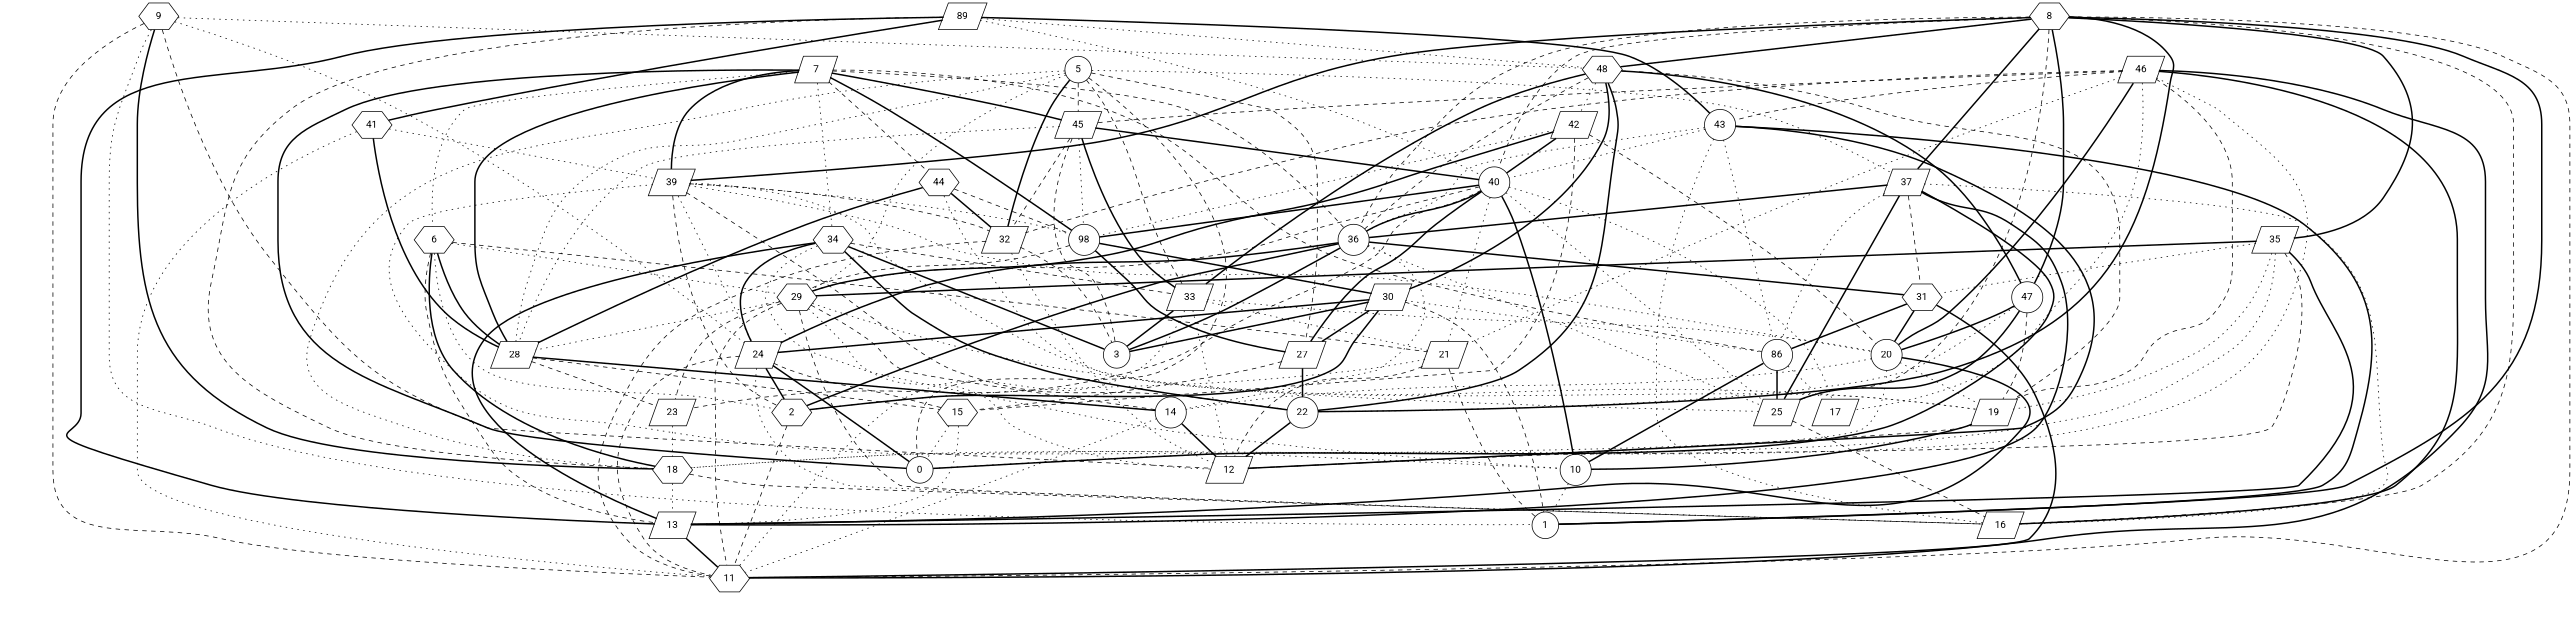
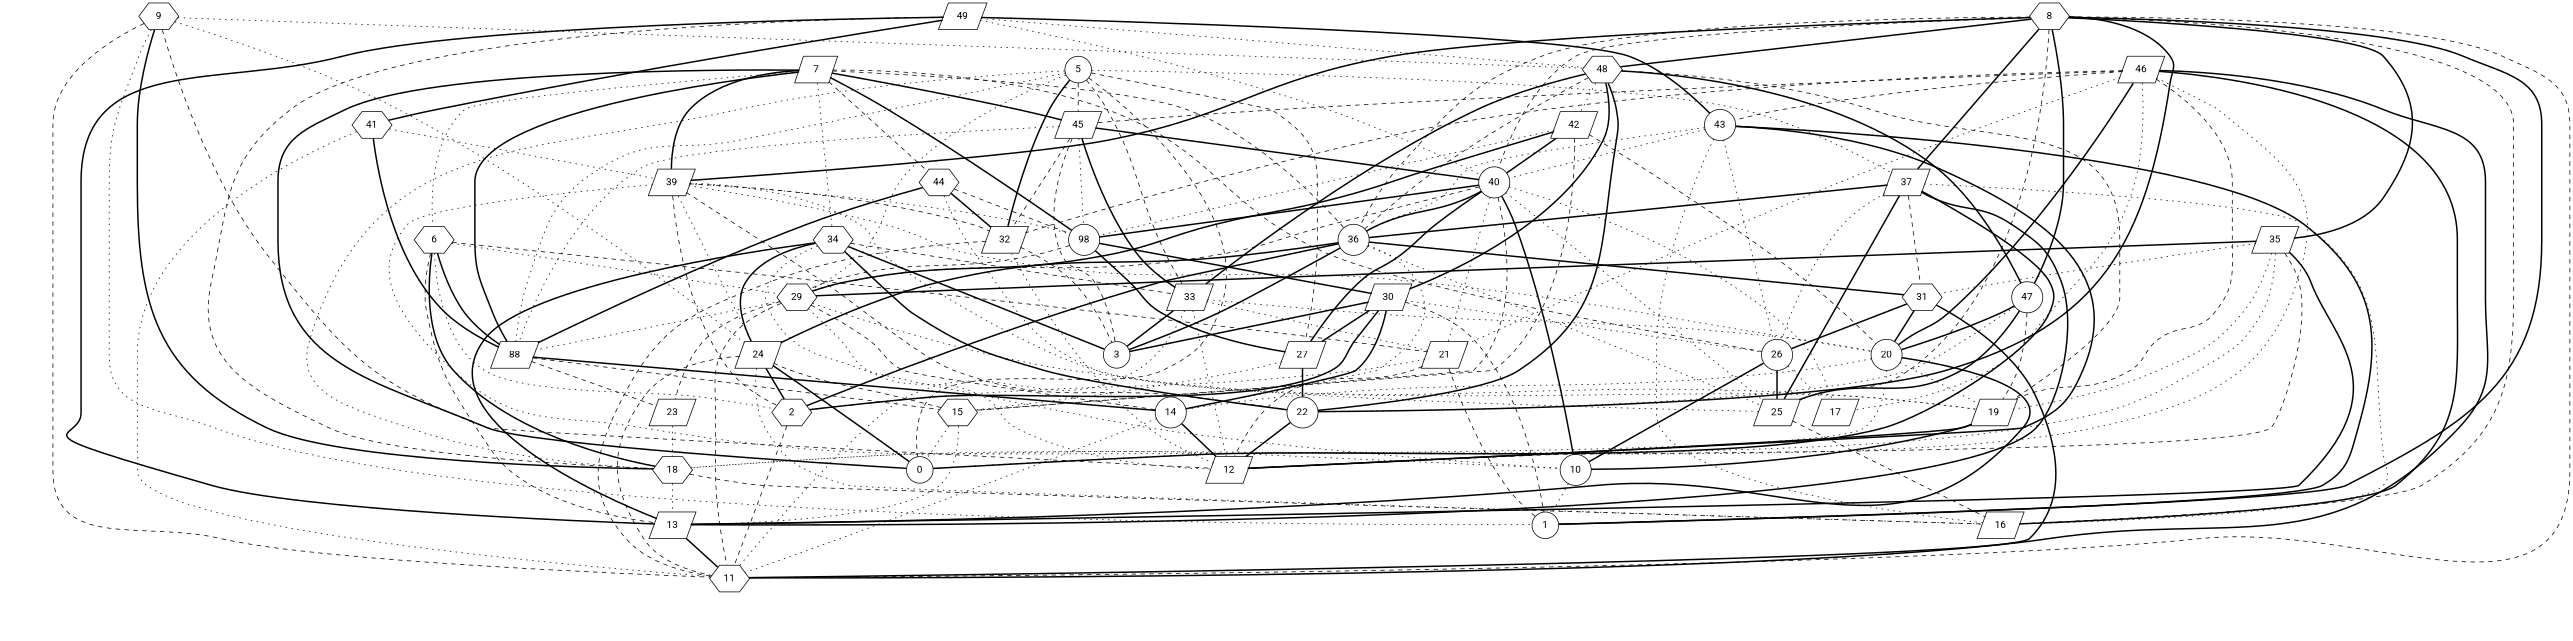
node "89": label "89" -> "49"
edge "30" -- "24": now "30" -- "14"
node "28": label "28" -> "88"
node "86": label "86" -> "26"
edge "40" -- "23": now "40" -- "15"
edge "27" -- "15": style dashed -> dotted
edge "19" -- "12": style dashed -> bold
edge "29" -- "16": removed
